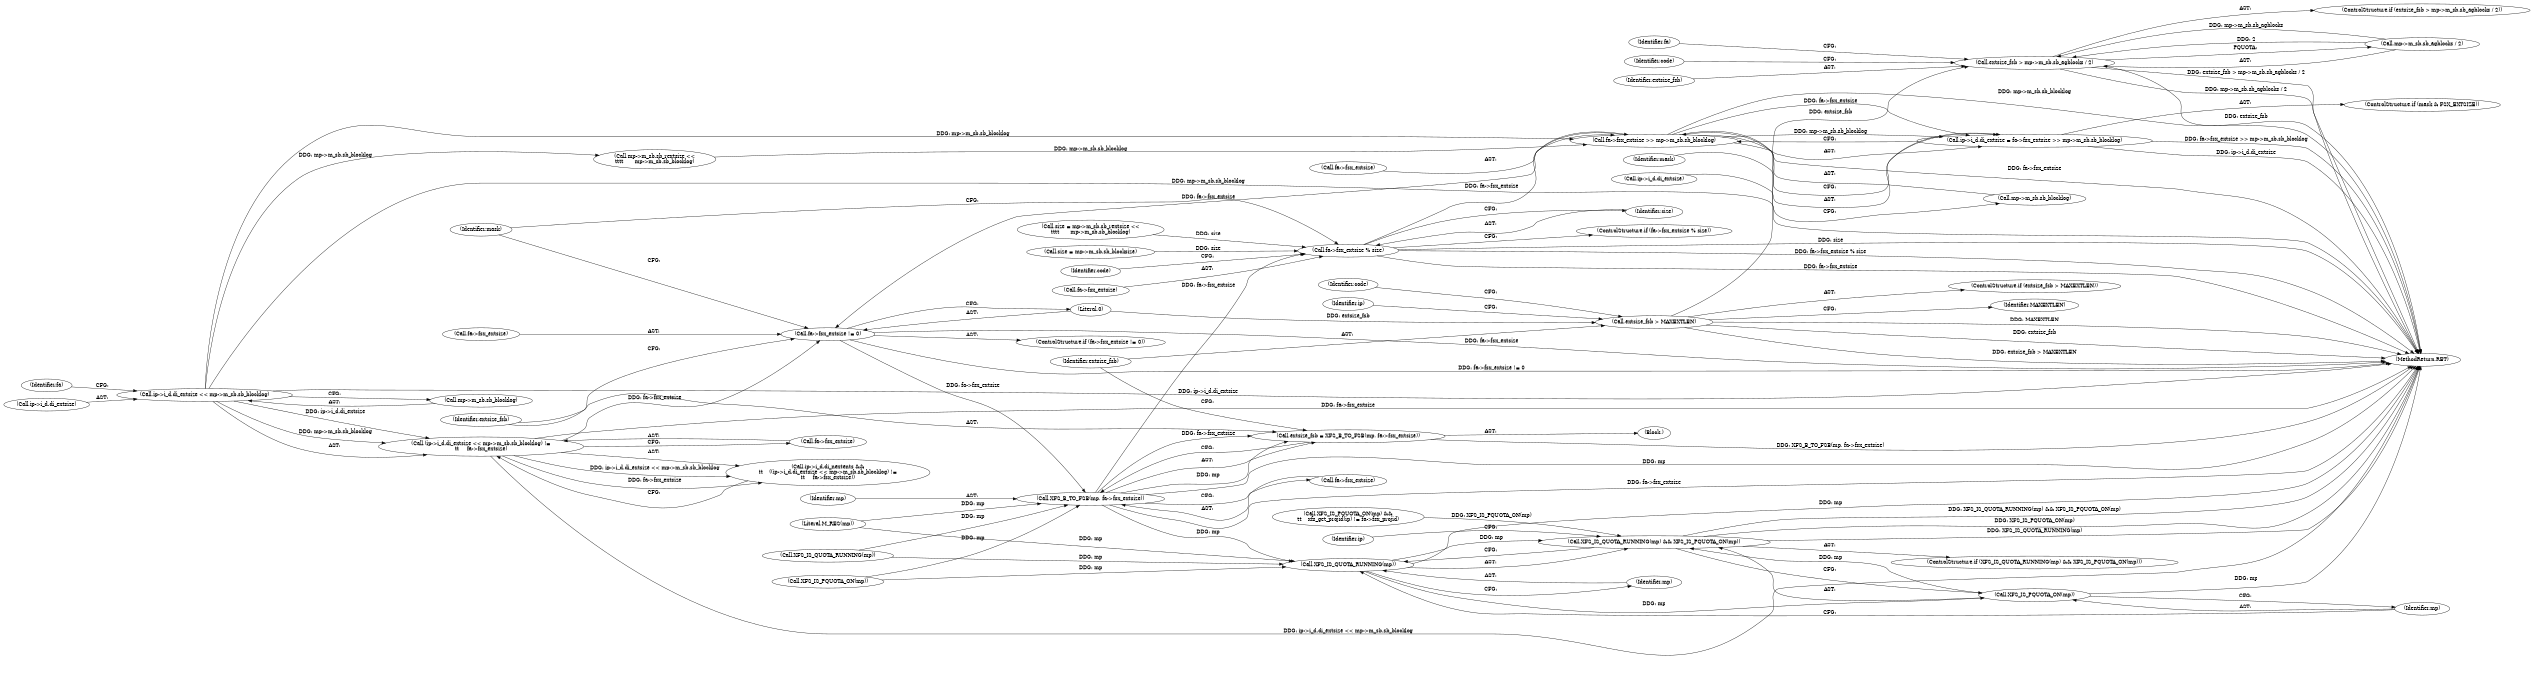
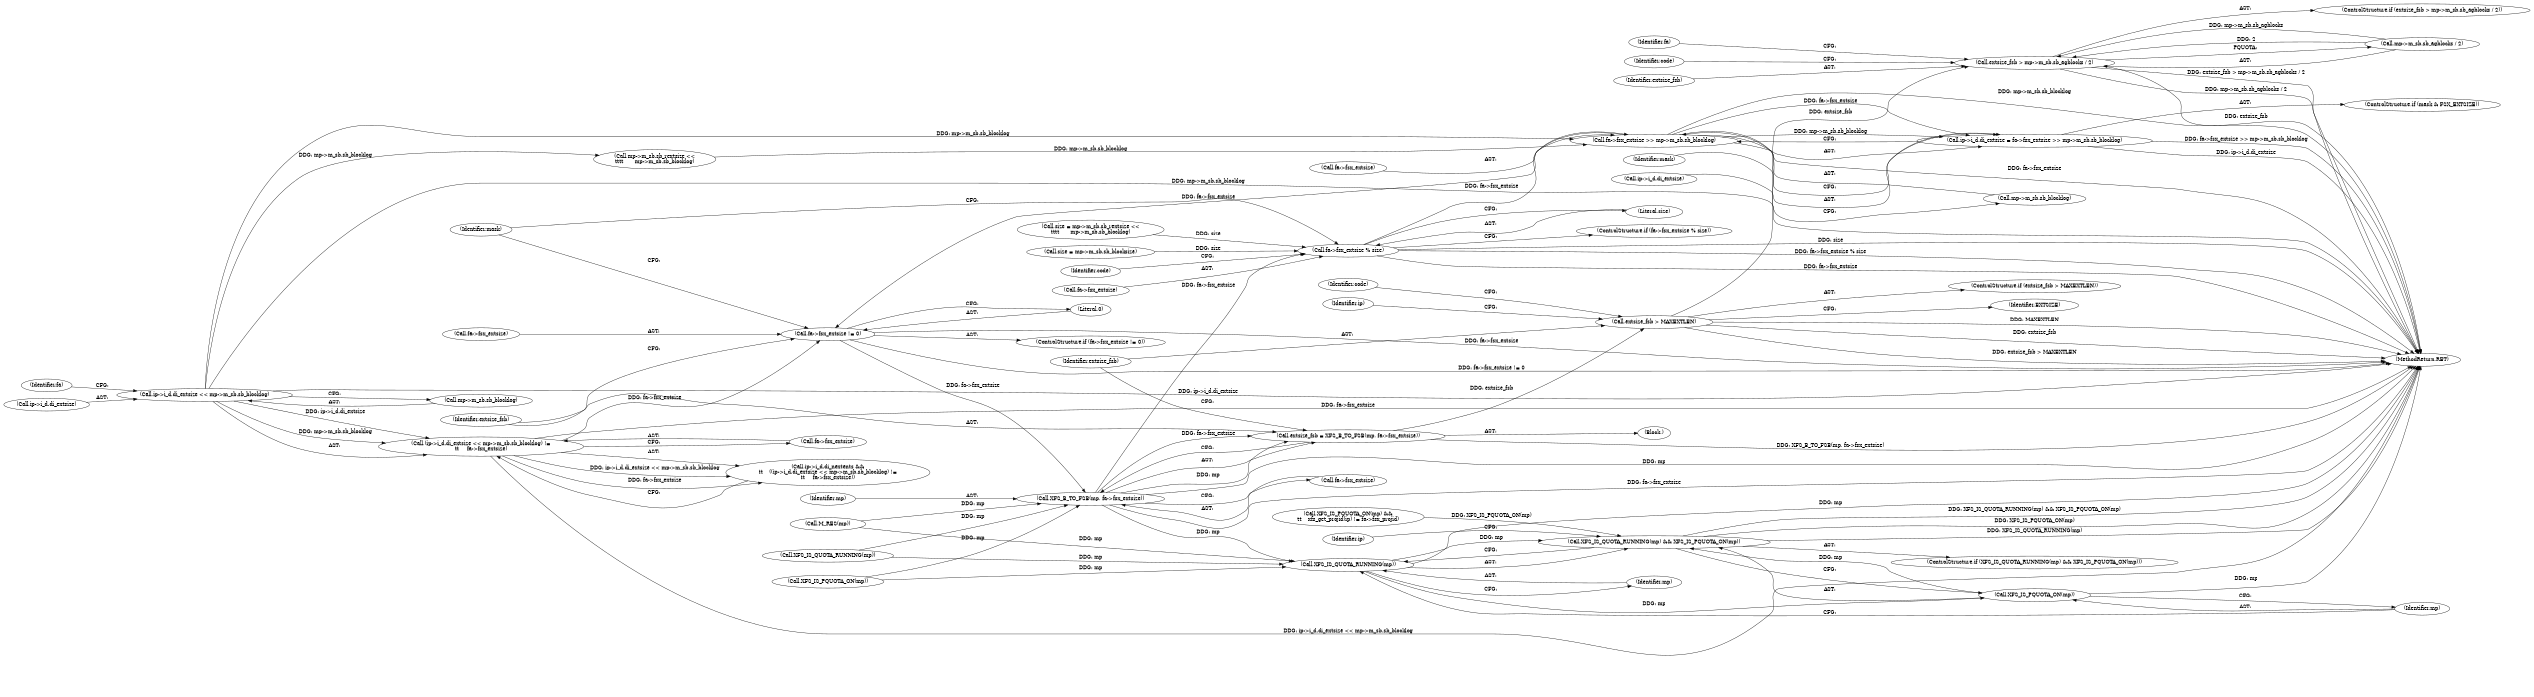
node "(Identifier,size)": label "(Identifier,size)" -> "(Literal,size)"
node "(Identifier,MAXEXTLEN)": label "(Identifier,MAXEXTLEN)" -> "(Identifier,EXTSIZE)"
edge "(Literal,0)" -> "(Call,extsize_fsb > MAXEXTLEN)": now "(Call,extsize_fsb = XFS_B_TO_FSB(mp, fa->fsx_extsize))" -> "(Call,extsize_fsb > MAXEXTLEN)"
node "(Literal,M_RES(mp))": label "(Literal,M_RES(mp))" -> "(Call,M_RES(mp))"
